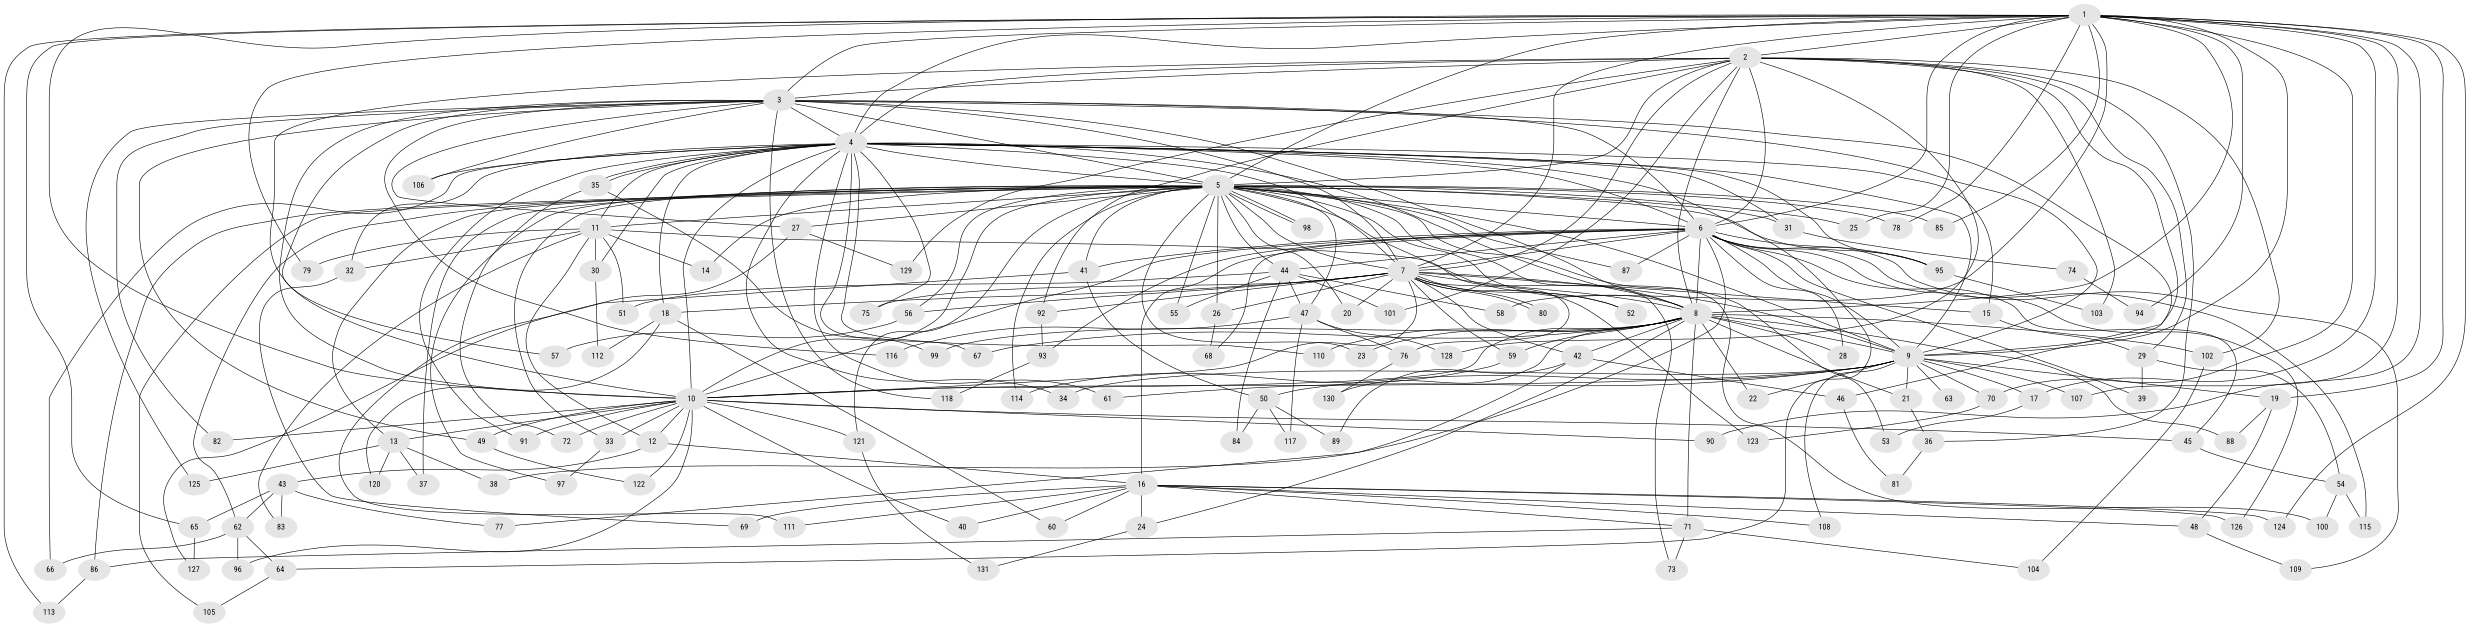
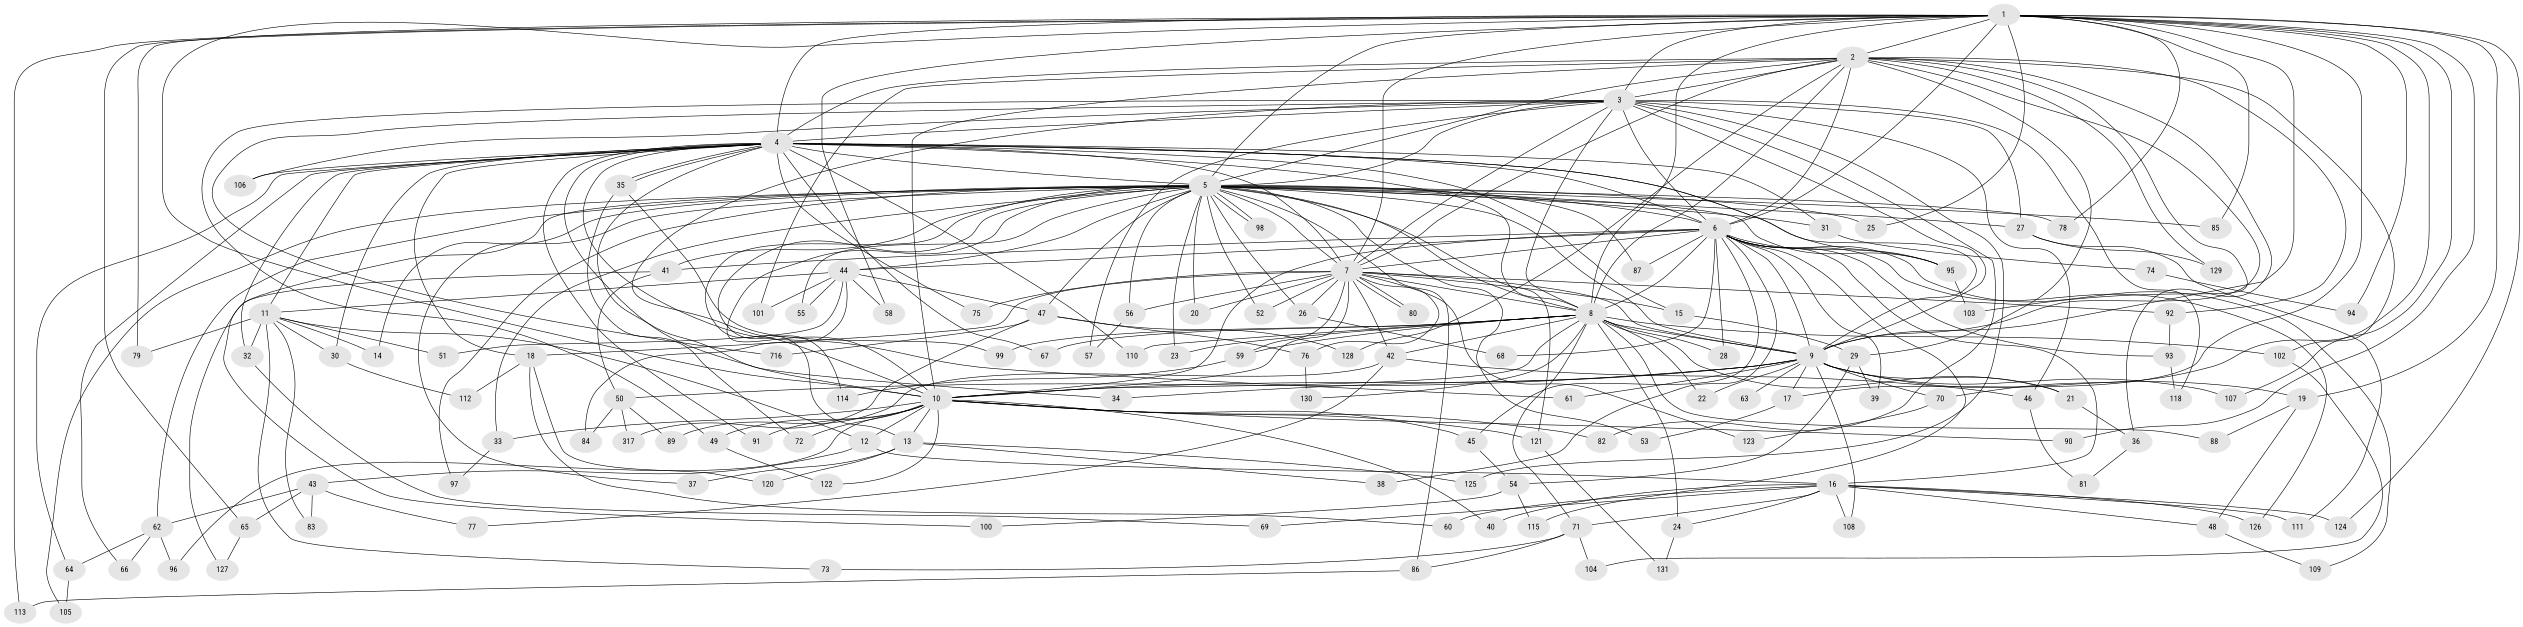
edge "5" -- "11": now "44" -- "11"
node "116": label "116" -> "716"
node "117": label "117" -> "317"
